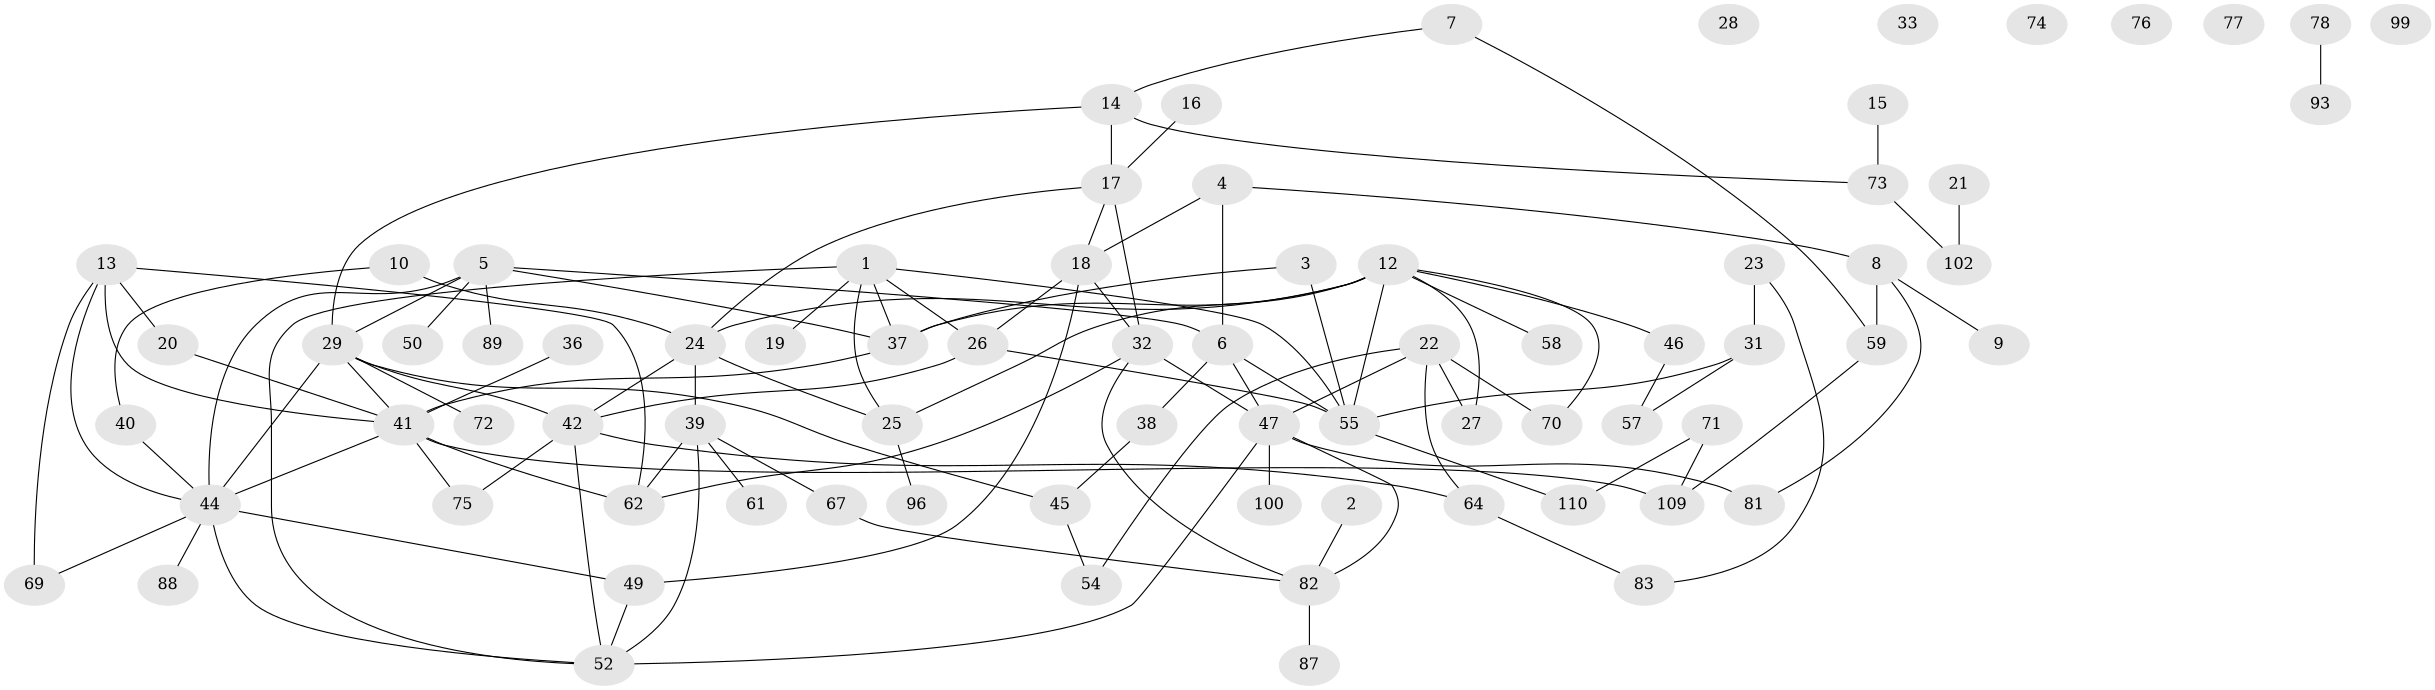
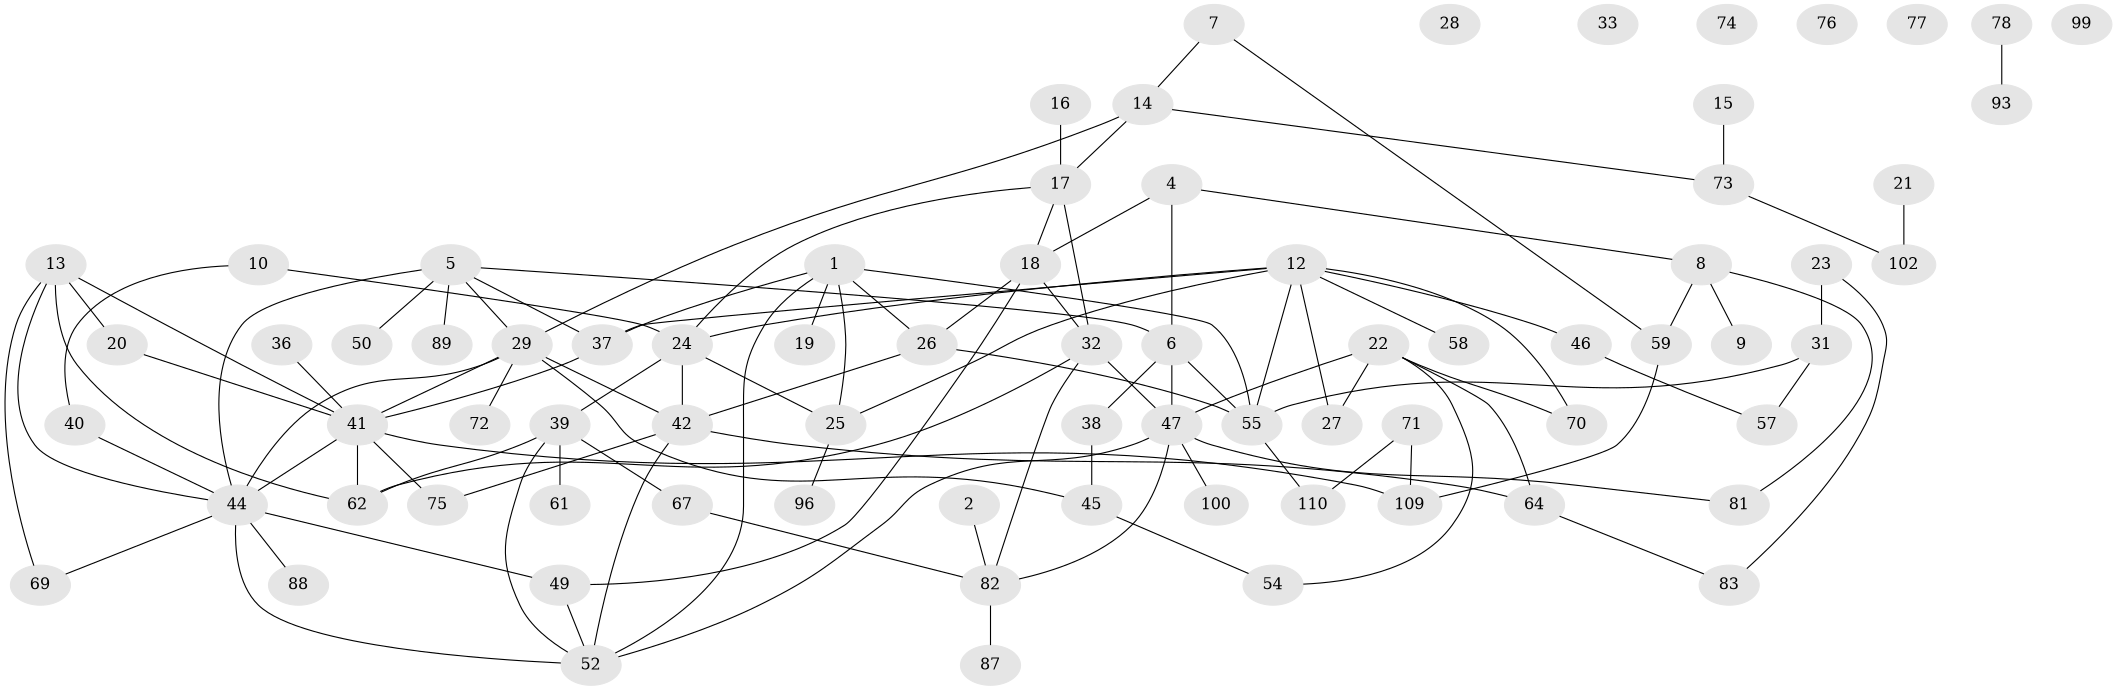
node "3": removed
